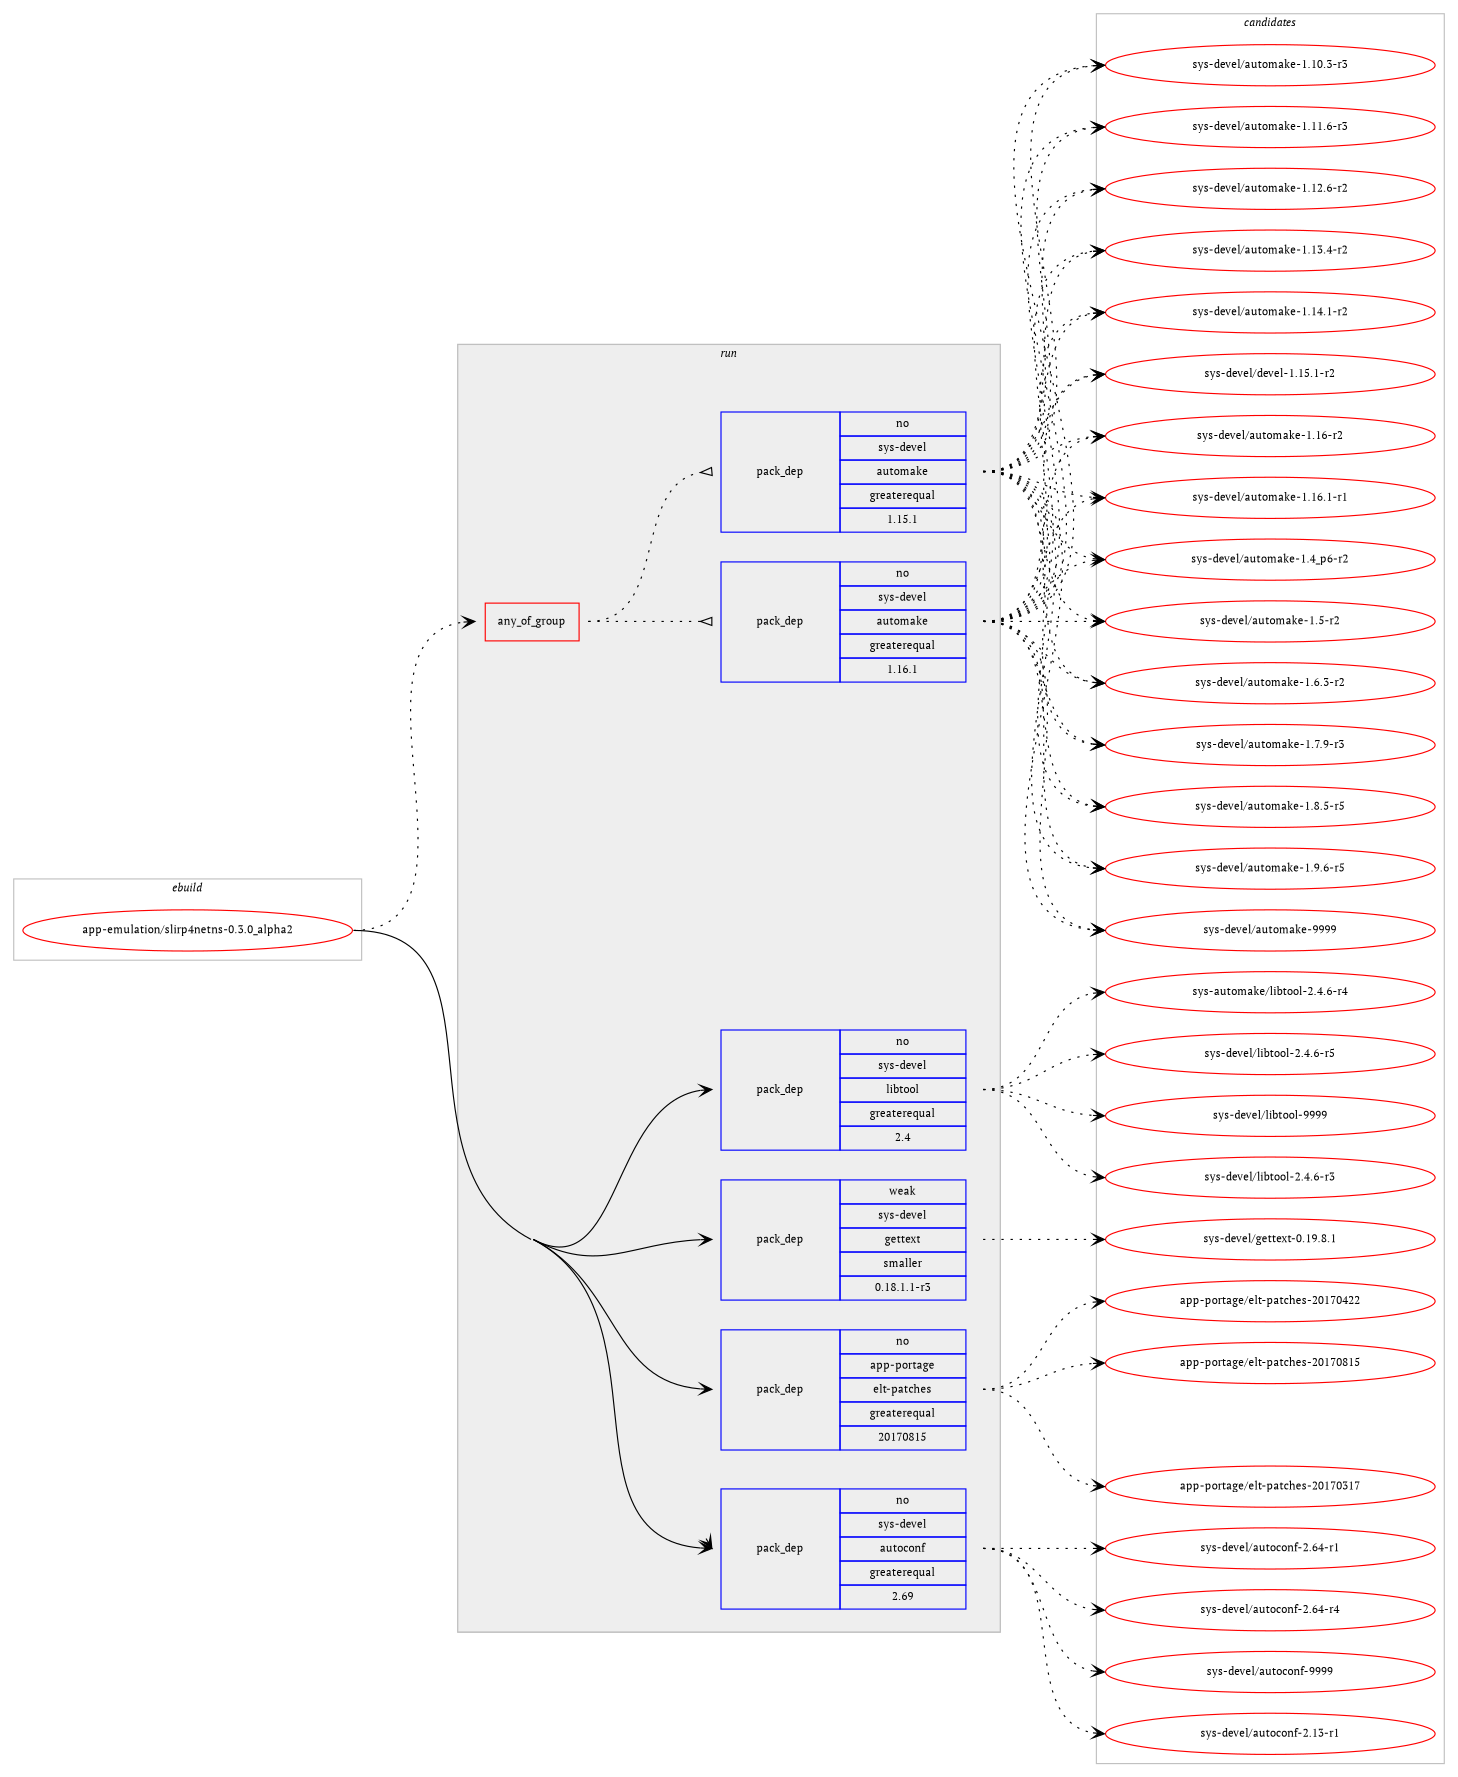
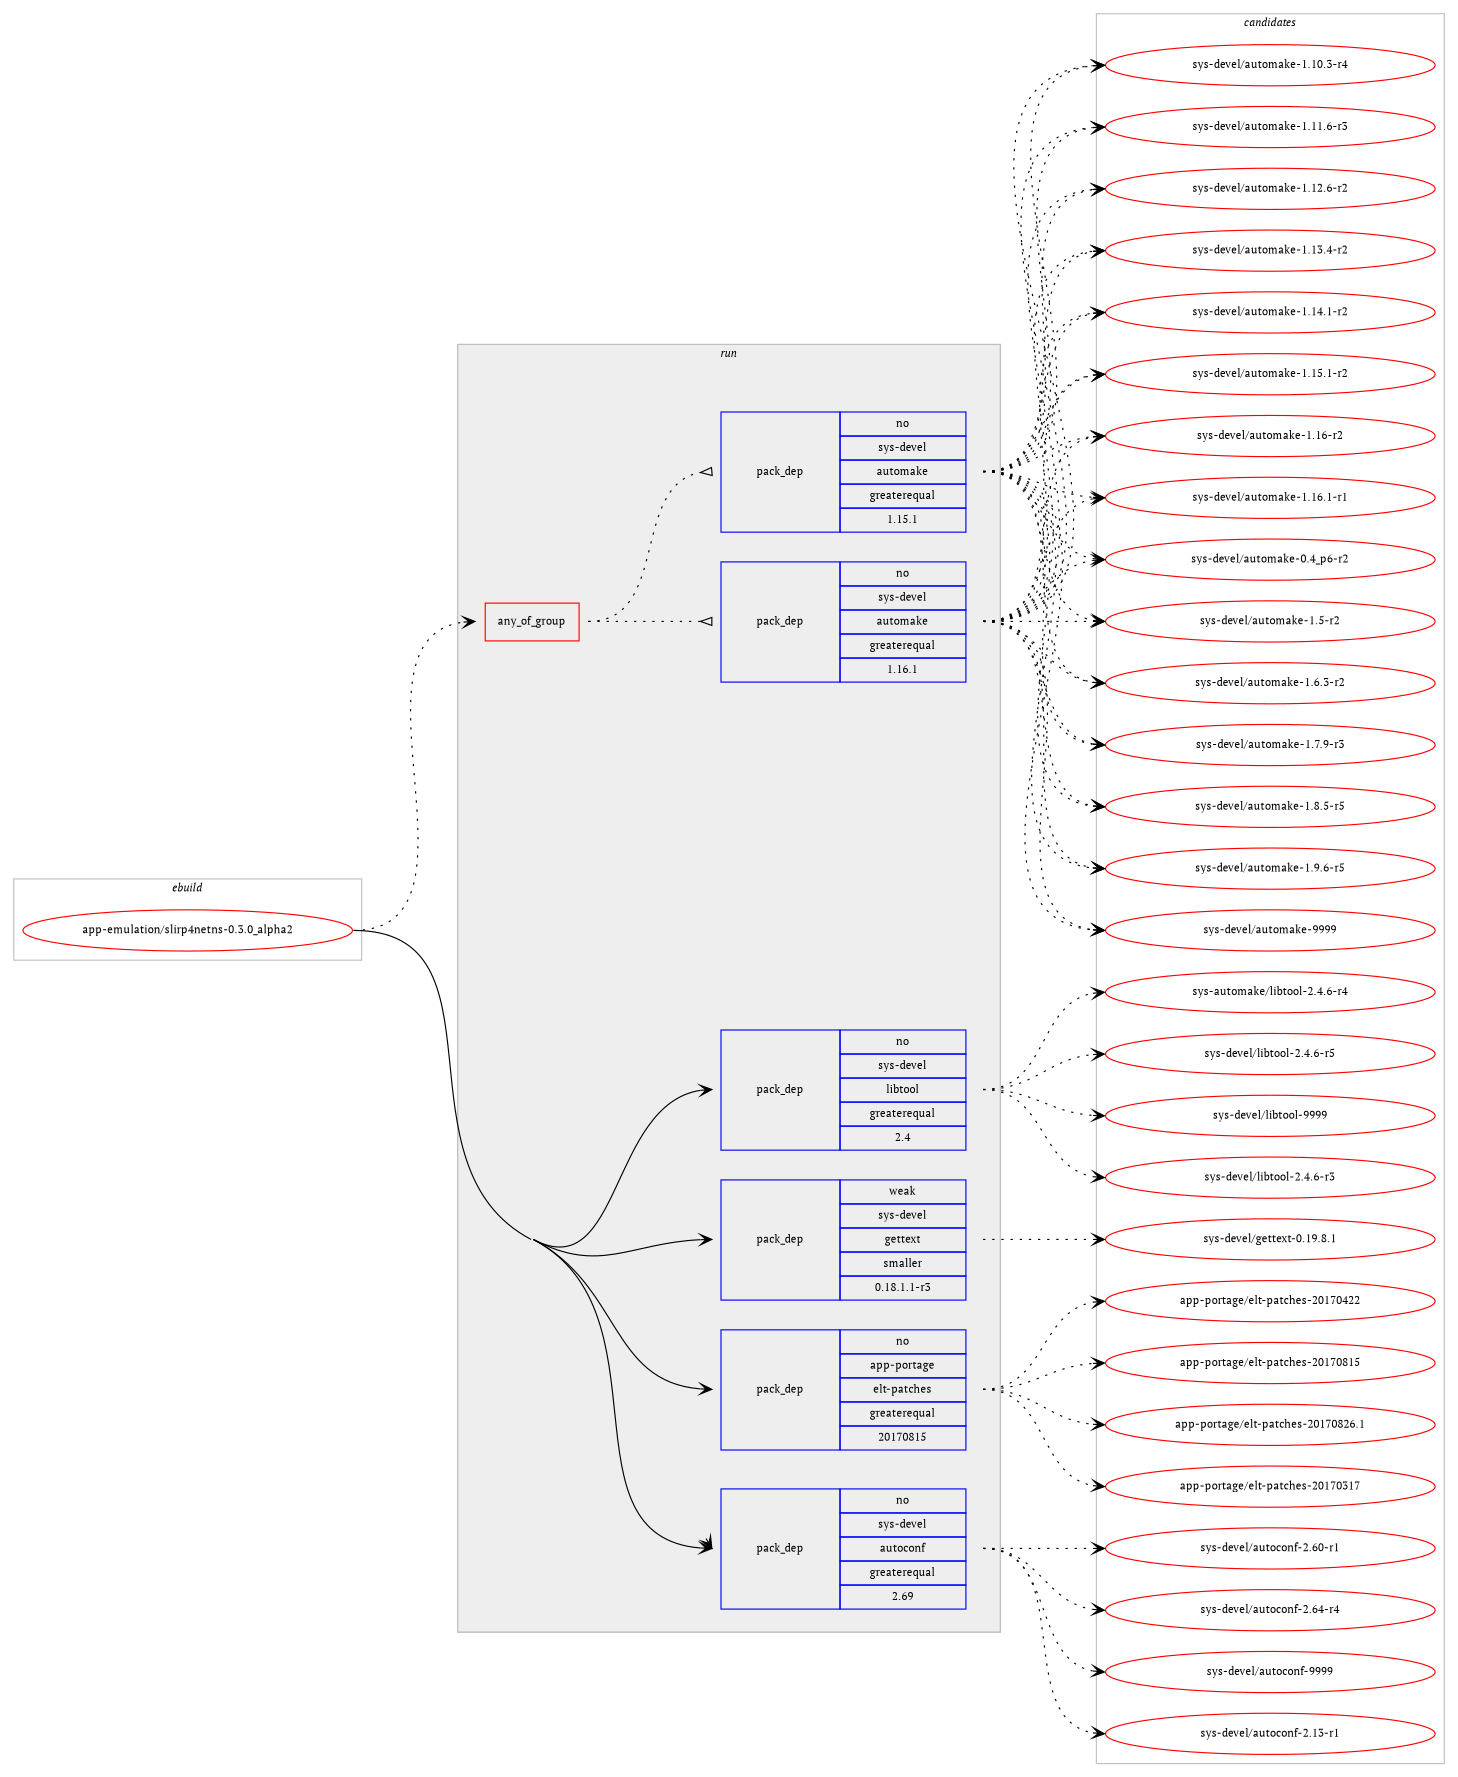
node "sys-devel/automake-1.10.3-r3": label "sys-devel/automake-1.10.3-r3" -> "sys-devel/automake-1.10.3-r4"
node "sys-devel/devel-1.15.1-r2": label "sys-devel/devel-1.15.1-r2" -> "sys-devel/automake-1.15.1-r2"
node "sys-devel/automake-1.4_p6-r2": label "sys-devel/automake-1.4_p6-r2" -> "sys-devel/automake-0.4_p6-r2"
node "app-portage/elt-patches-20170826.1": added
node "sys-devel/autoconf-2.64-r1": label "sys-devel/autoconf-2.64-r1" -> "sys-devel/autoconf-2.60-r1"
